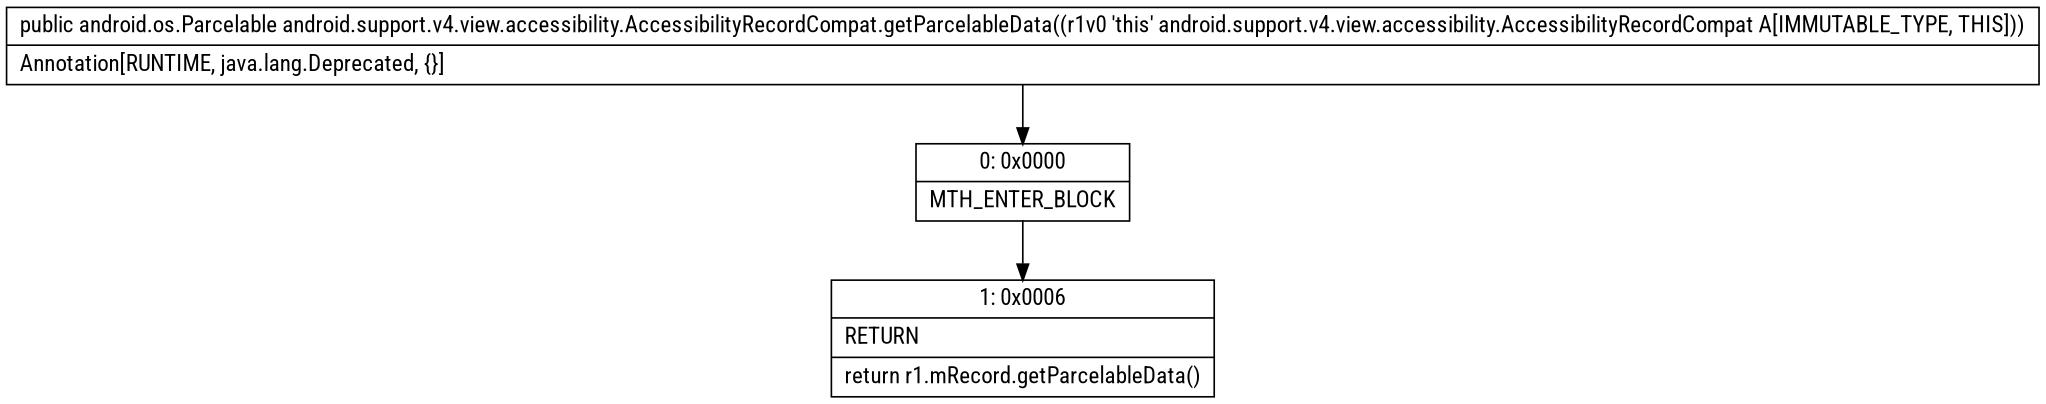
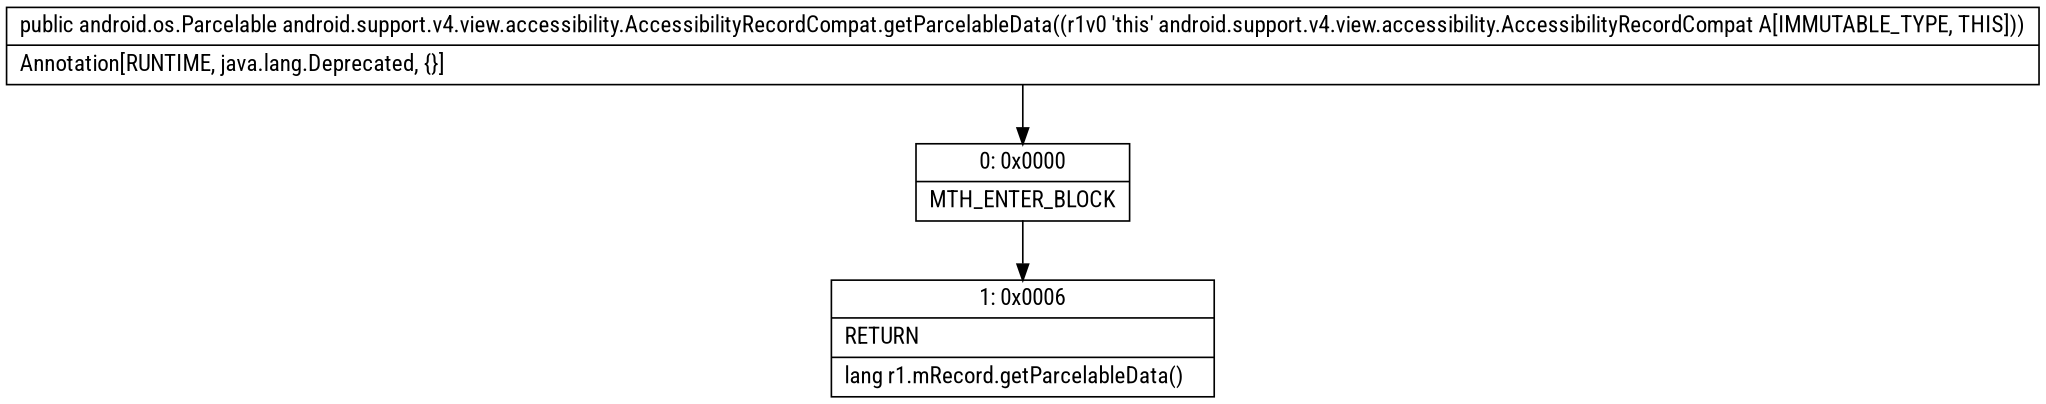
node "1: 0x0006": text "return r1.mRecord.getParcelableData()" -> "lang r1.mRecord.getParcelableData()"
